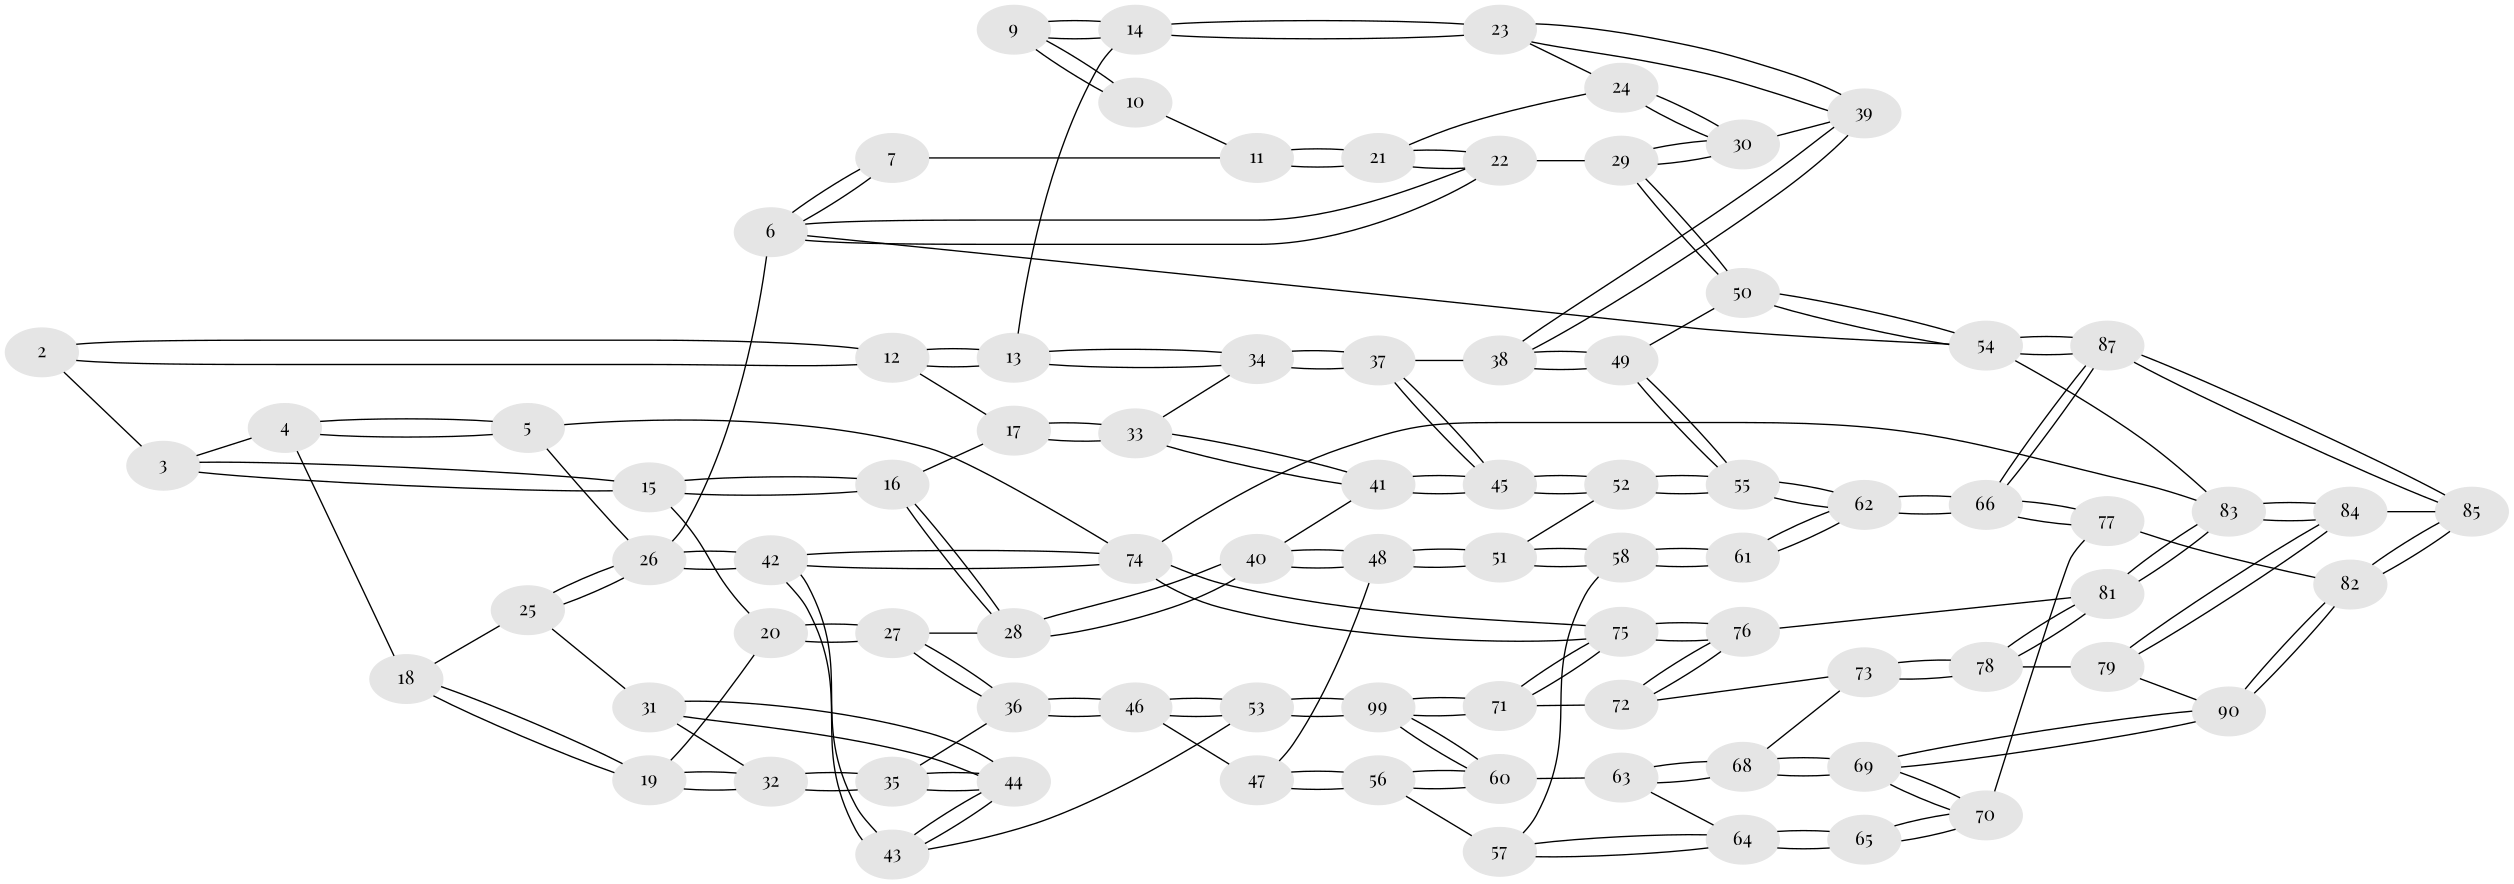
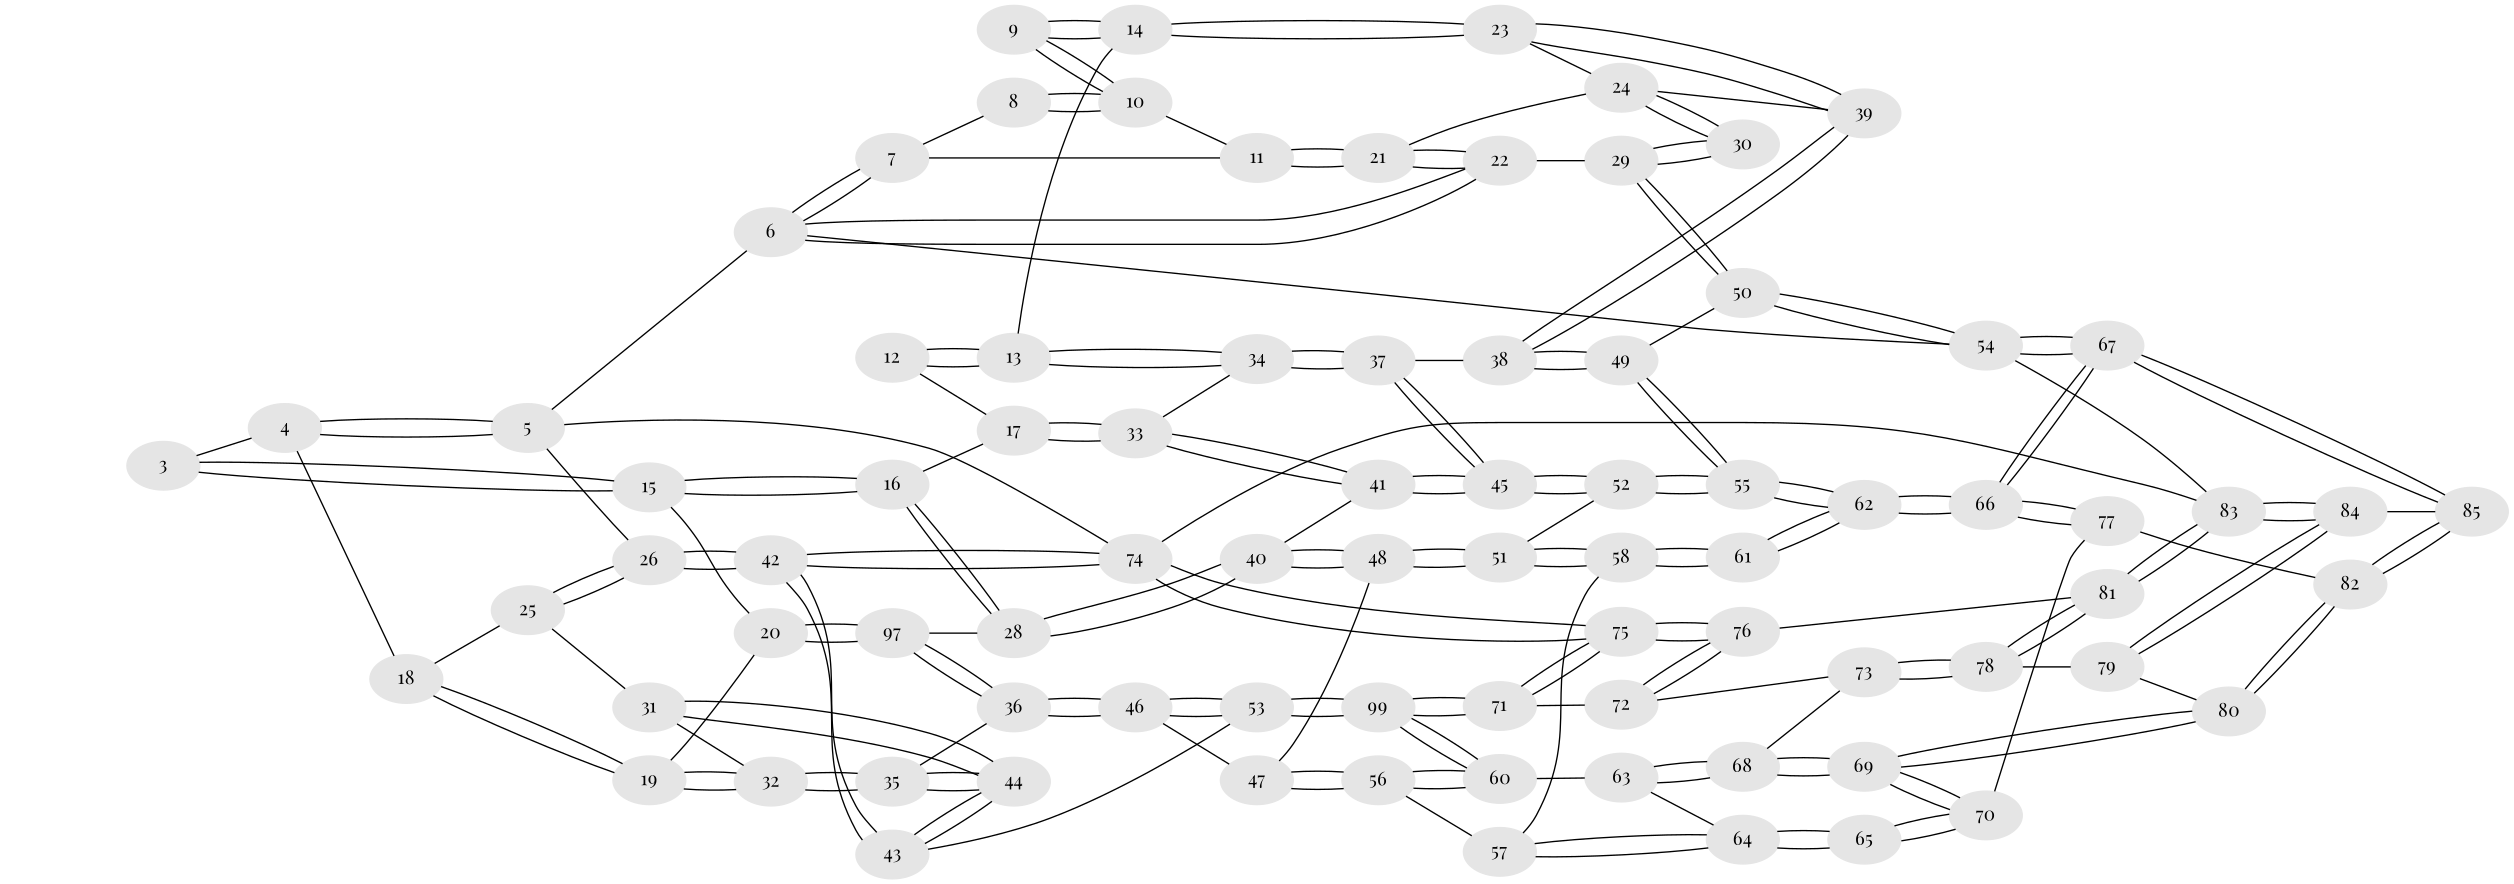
node "8": added
edge "39" -- "30": now "39" -- "24"
node "87": label "87" -> "67"
node "2": removed
edge "6" -- "26": now "6" -- "5"
node "27": label "27" -> "97"
node "90": label "90" -> "80"
